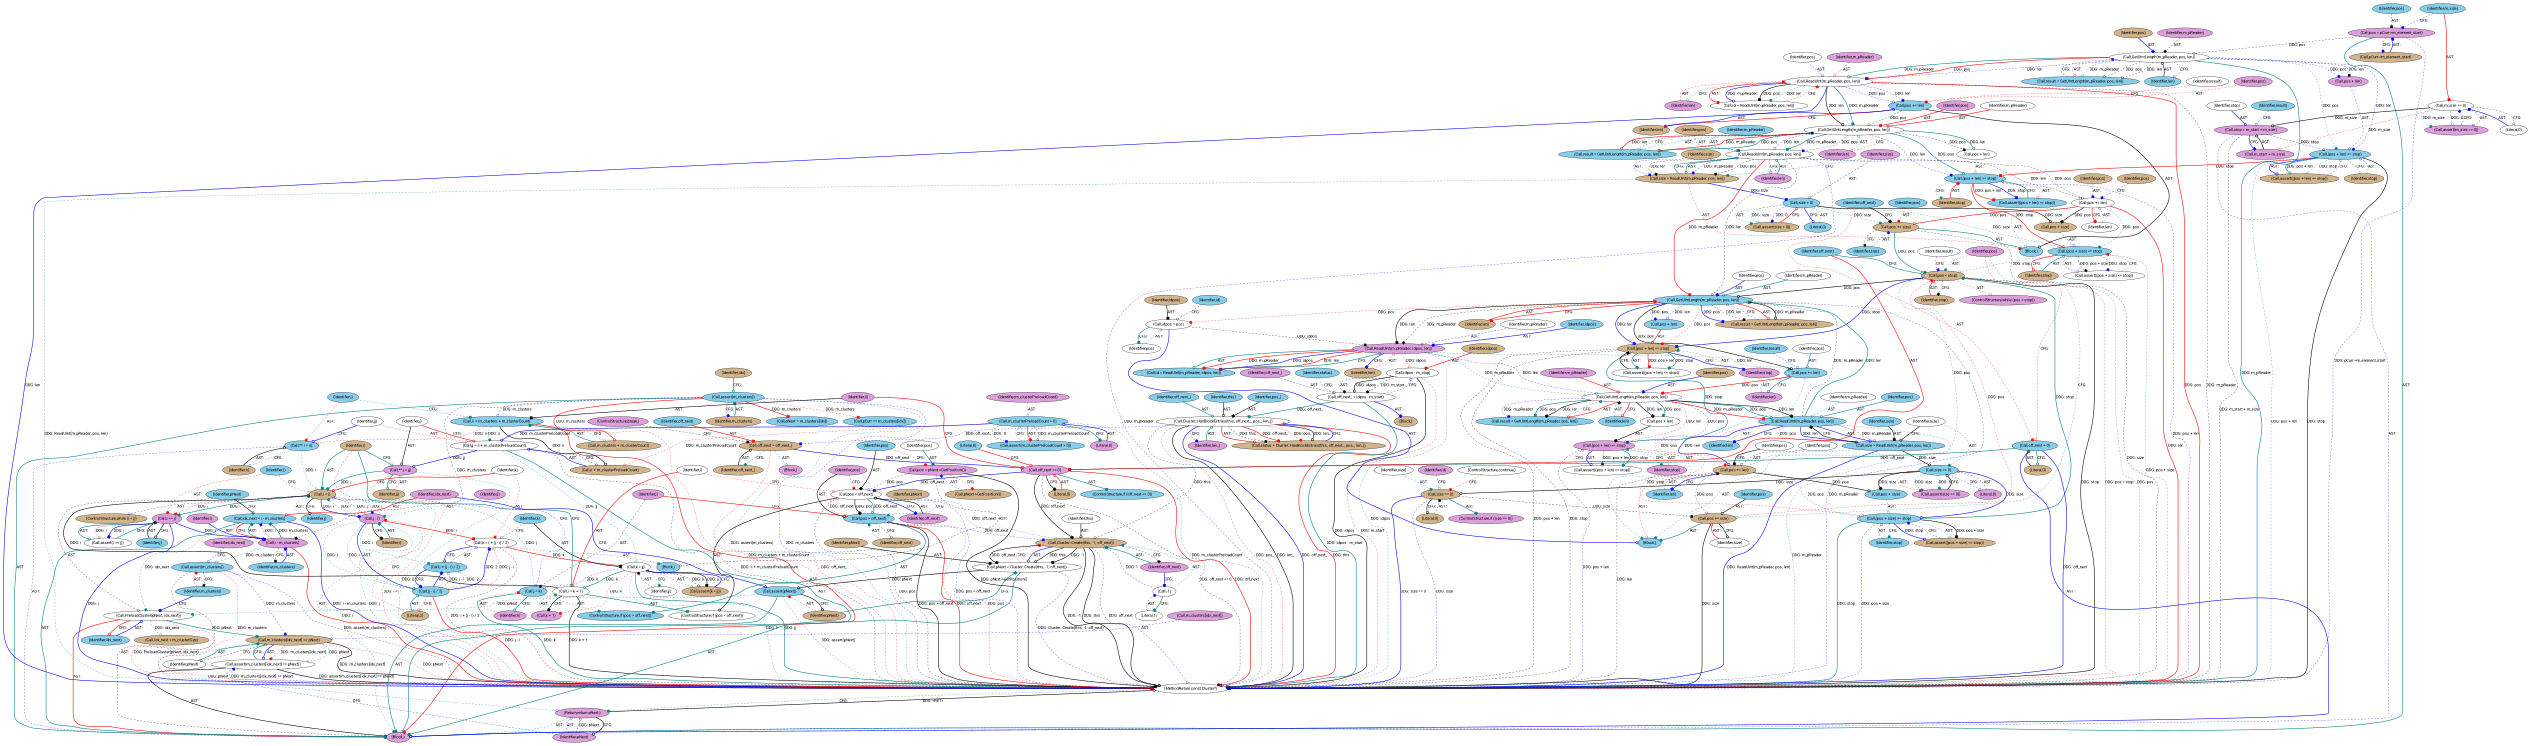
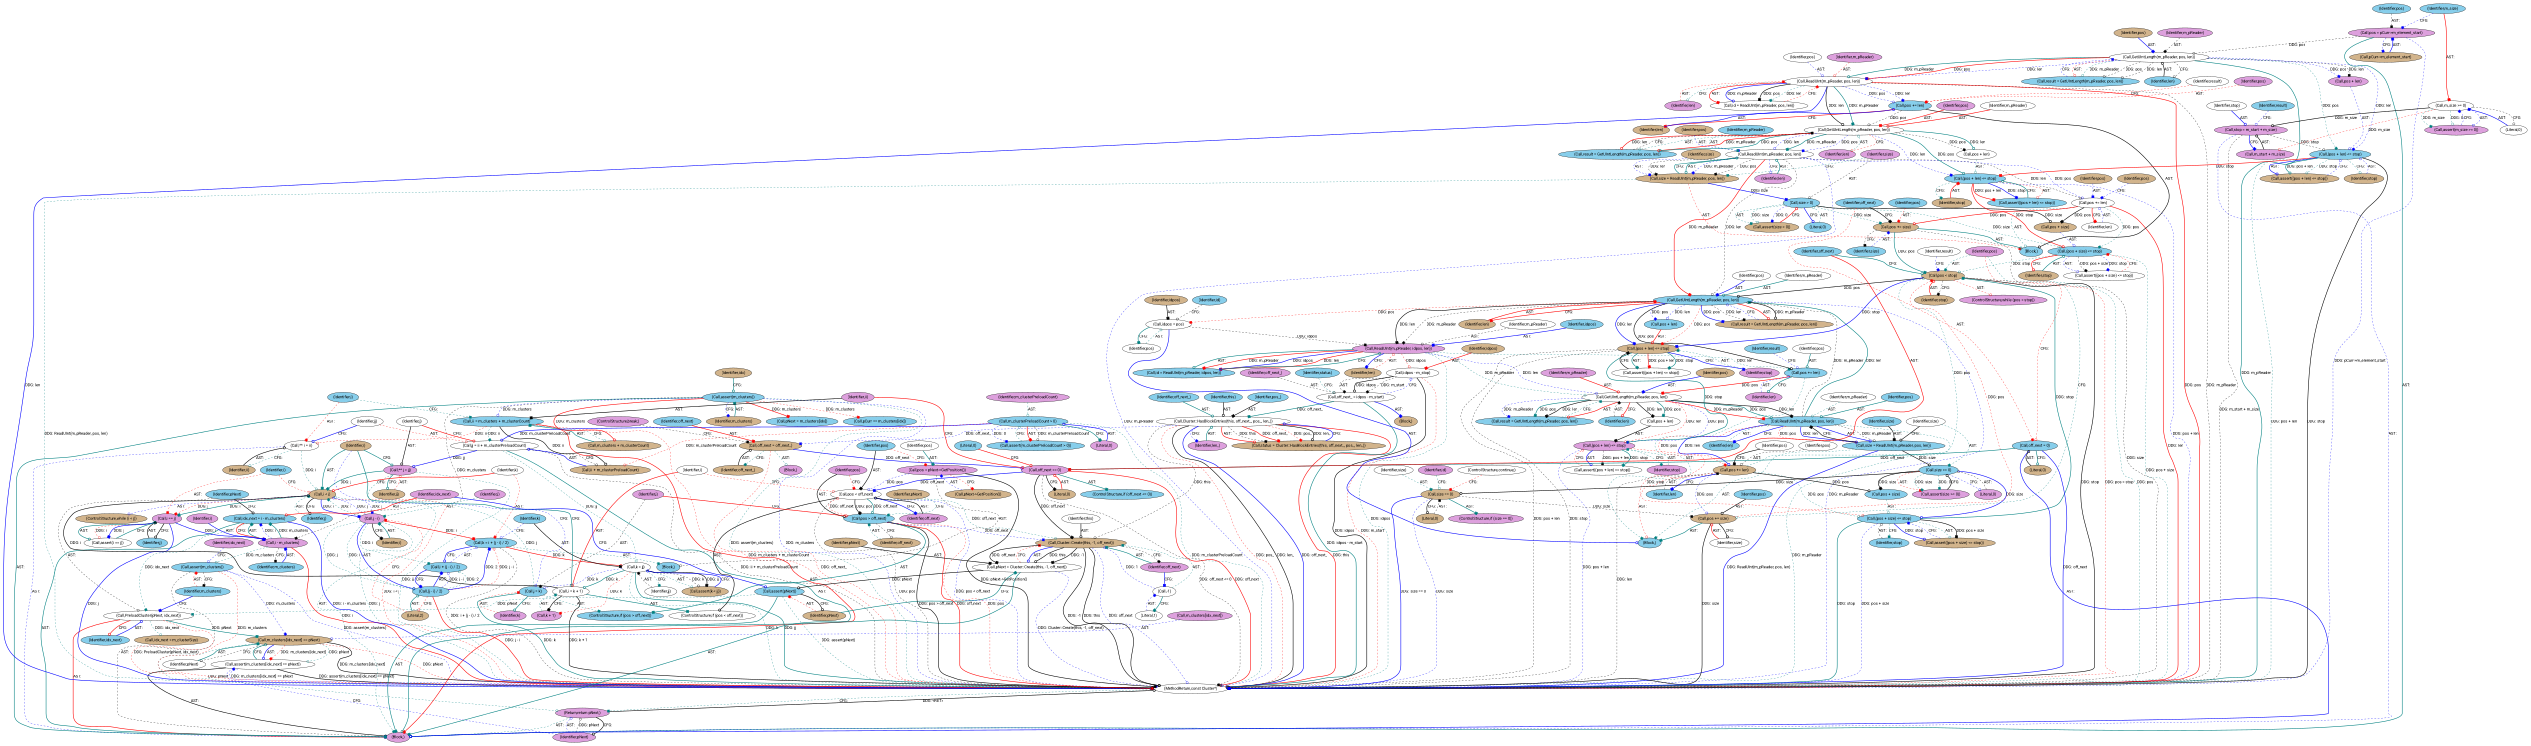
node "(Call,** i = ii)": fillcolor skyblue -> white
node "(Call,k = i + (j - i) / 2)": fillcolor white -> skyblue
